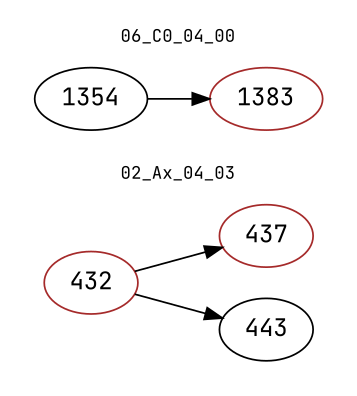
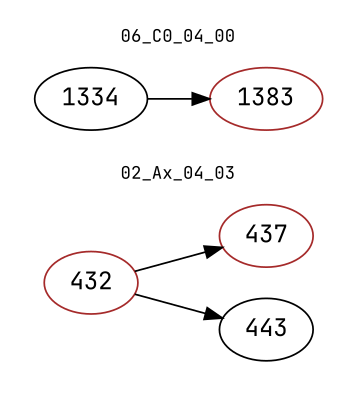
node "1354": label "1354" -> "1334"
